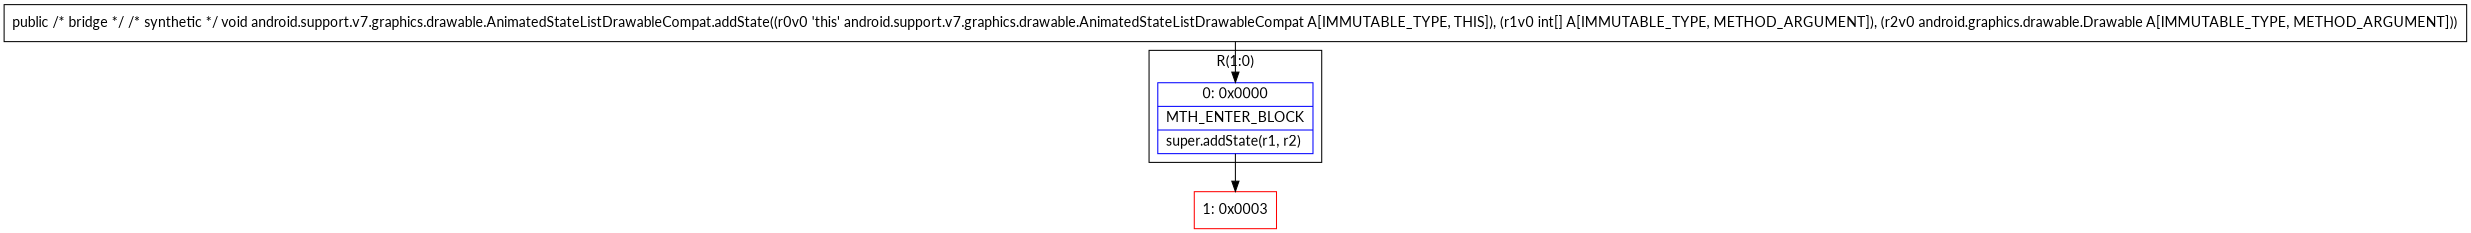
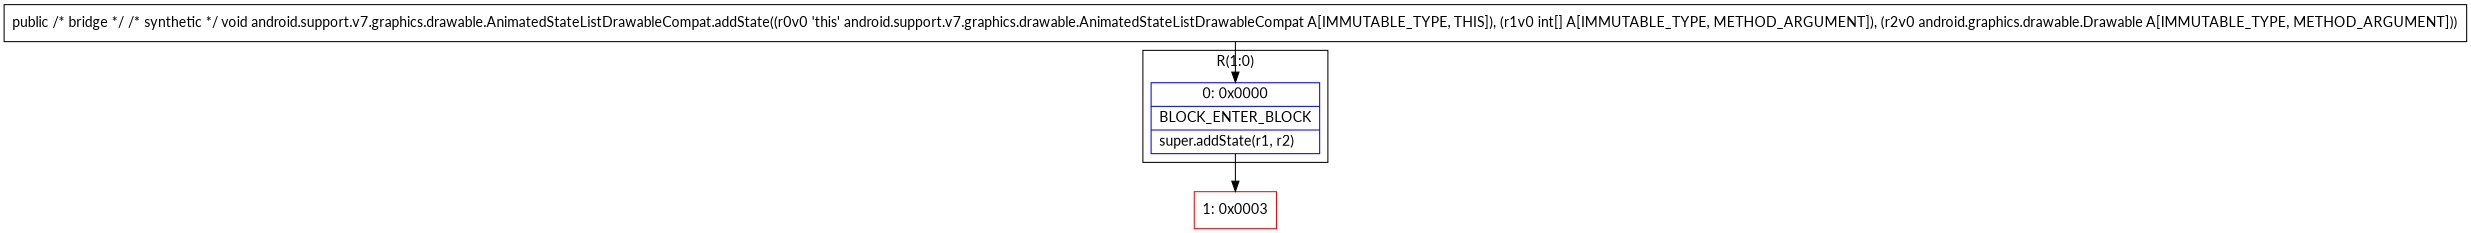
node "0: 0x0000": text "MTH_ENTER_BLOCK" -> "BLOCK_ENTER_BLOCK"
